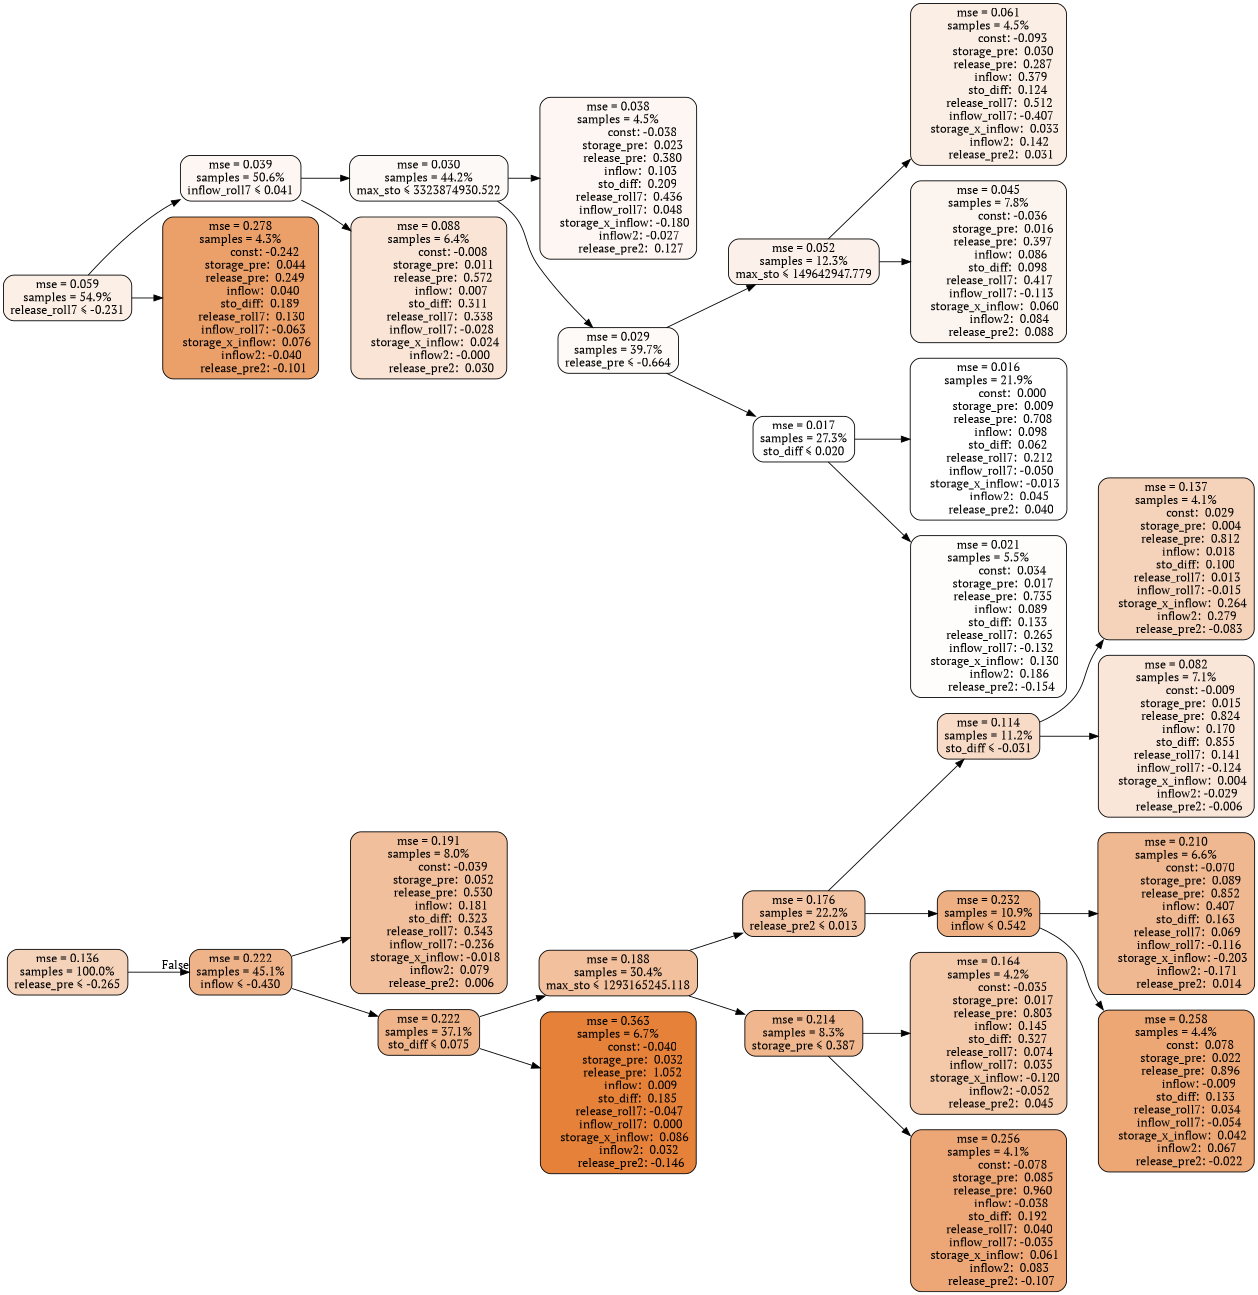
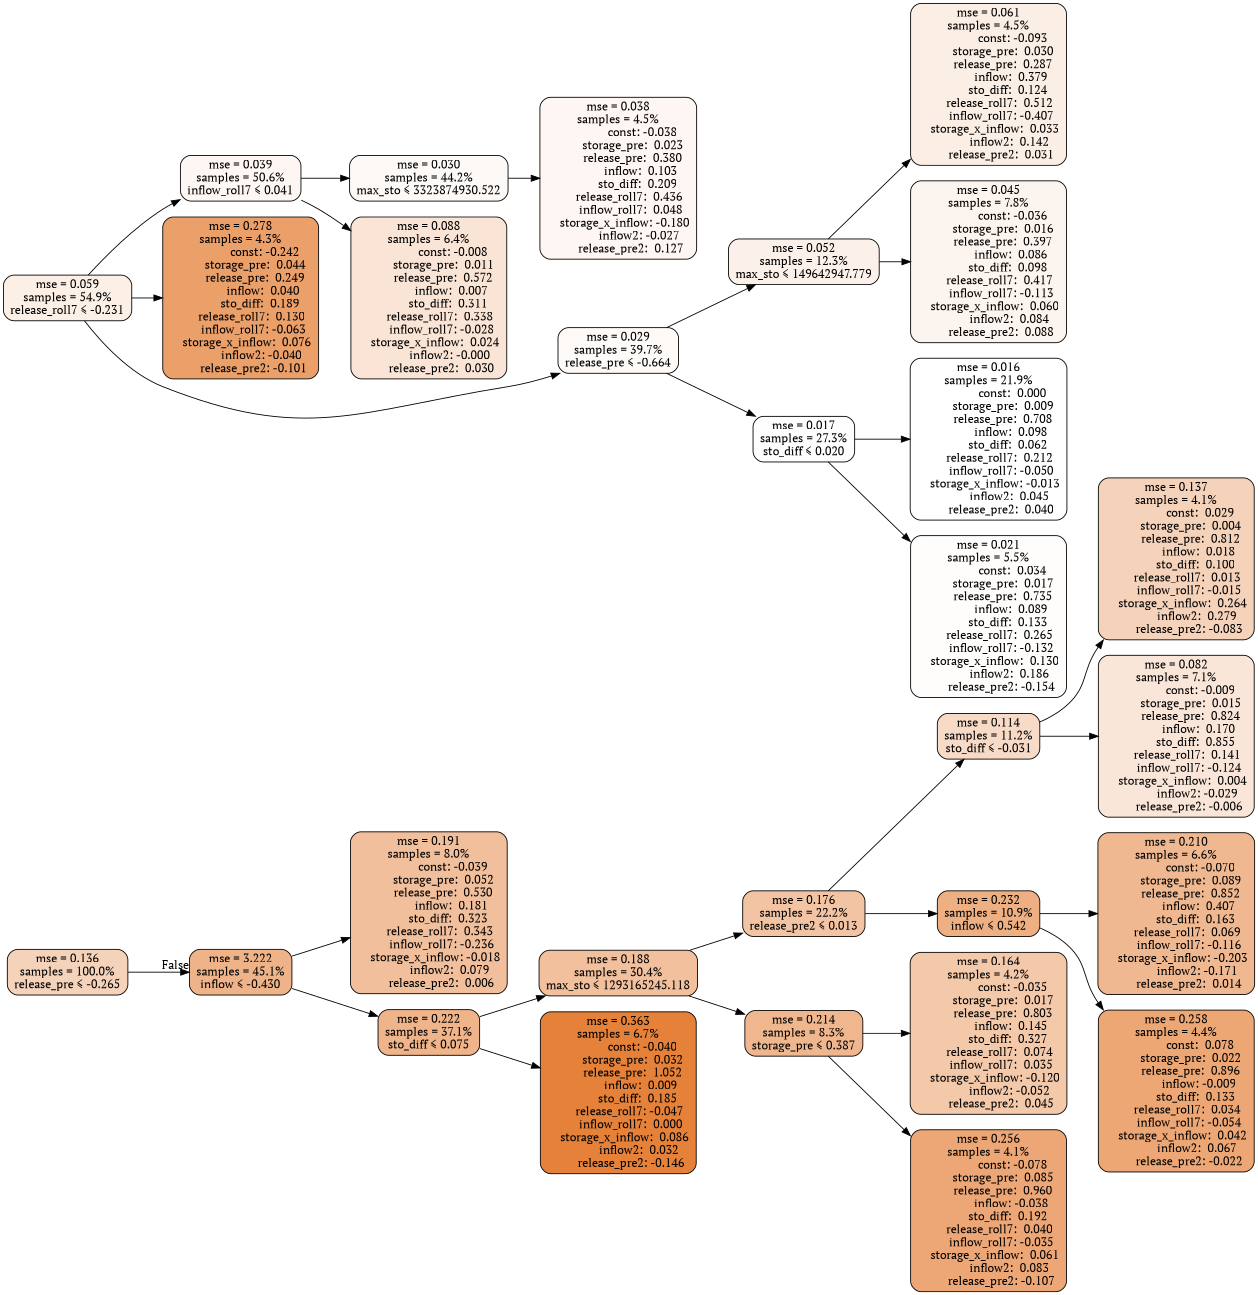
edge "mse = 0.030 samples = 44.2% max_sto ≤ 3323874930.522" -> "mse = 0.029 samples = 39.7% release_pre ≤ -0.664": now "mse = 0.059 samples = 54.9% release_roll7 ≤ -0.231" -> "mse = 0.029 samples = 39.7% release_pre ≤ -0.664"
node "mse = 0.222 samples = 45.1% inflow ≤ -0.430": label "mse = 0.222 samples = 45.1% inflow ≤ -0.430" -> "mse = 3.222 samples = 45.1% inflow ≤ -0.430"
